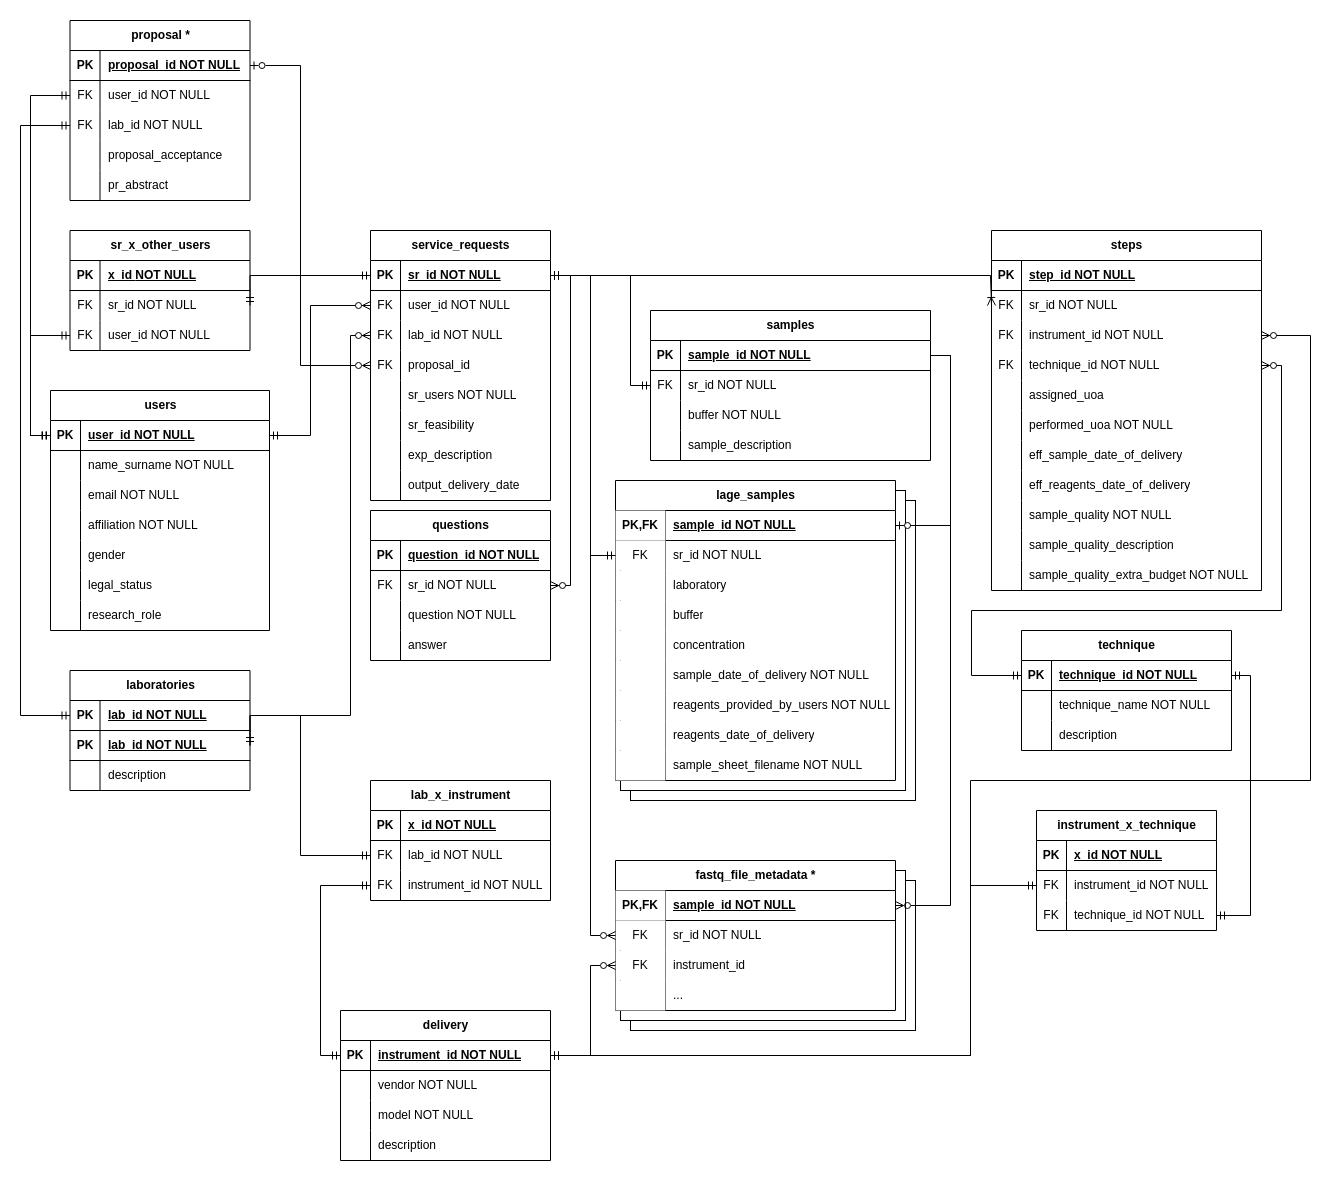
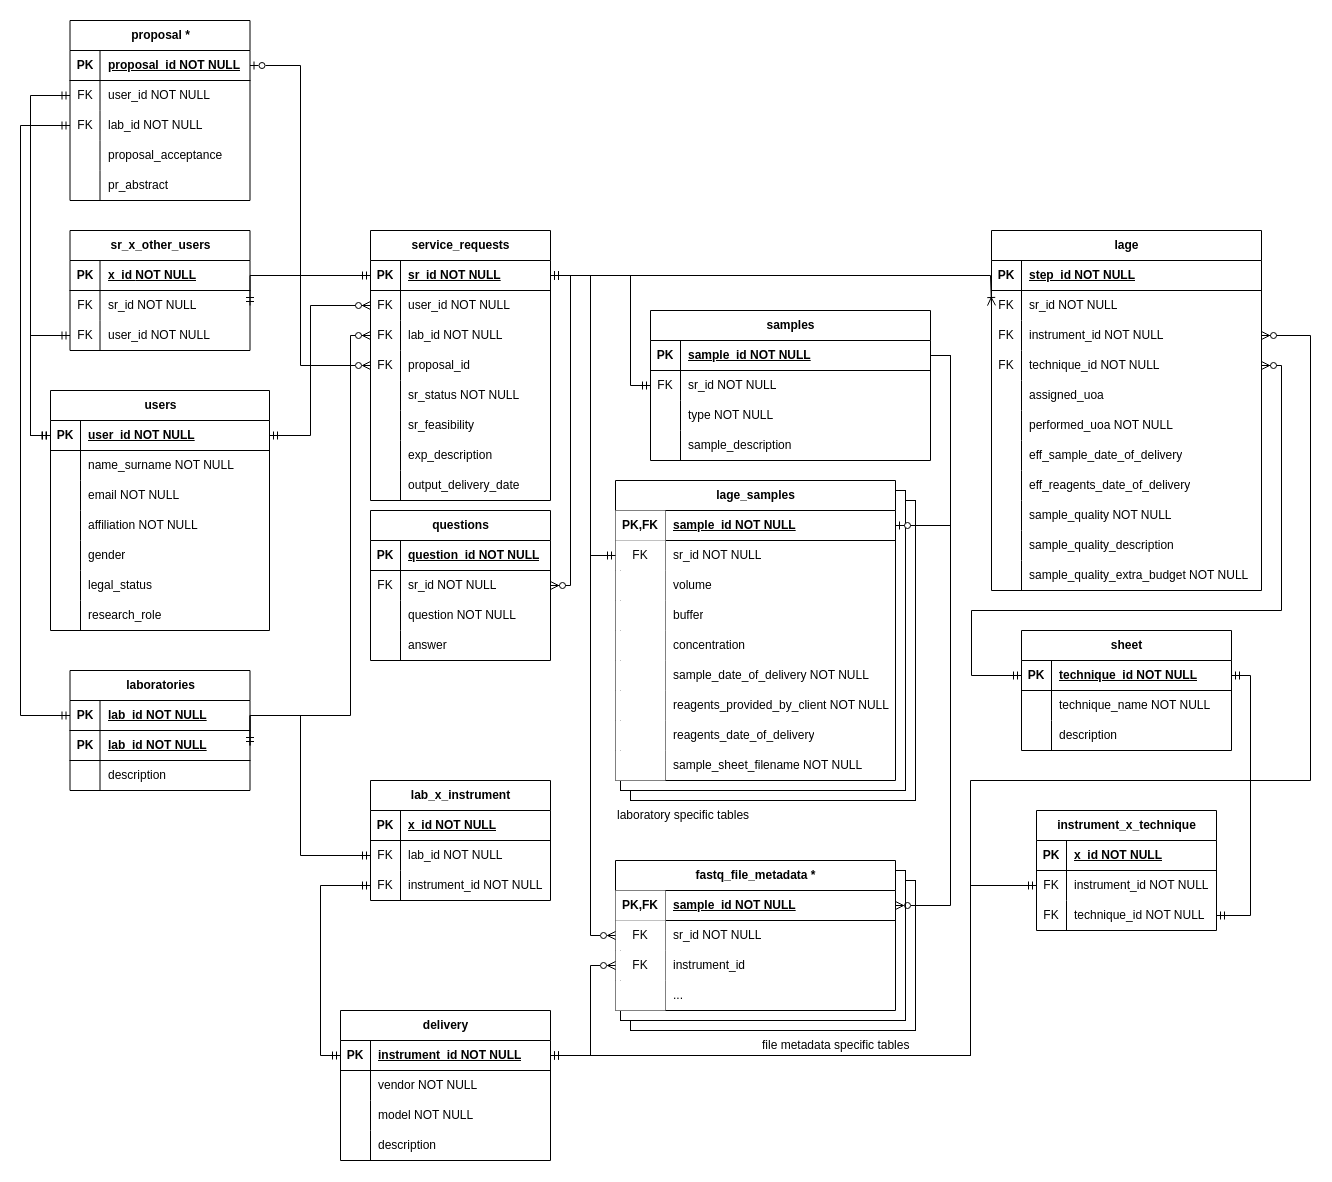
node "steps": label "steps" -> "lage"
node "sr_users NOT NULL": label "sr_users NOT NULL" -> "sr_status NOT NULL"
node "buffer NOT NULL": label "buffer NOT NULL" -> "type NOT NULL"
node "laboratory": label "laboratory" -> "volume"
node "technique": label "technique" -> "sheet"
node "reagents_provided_by_users NOT NULL": label "reagents_provided_by_users NOT NULL" -> "reagents_provided_by_client NOT NULL"
node "laboratory specific tables": added
node "file metadata specific tables": added
